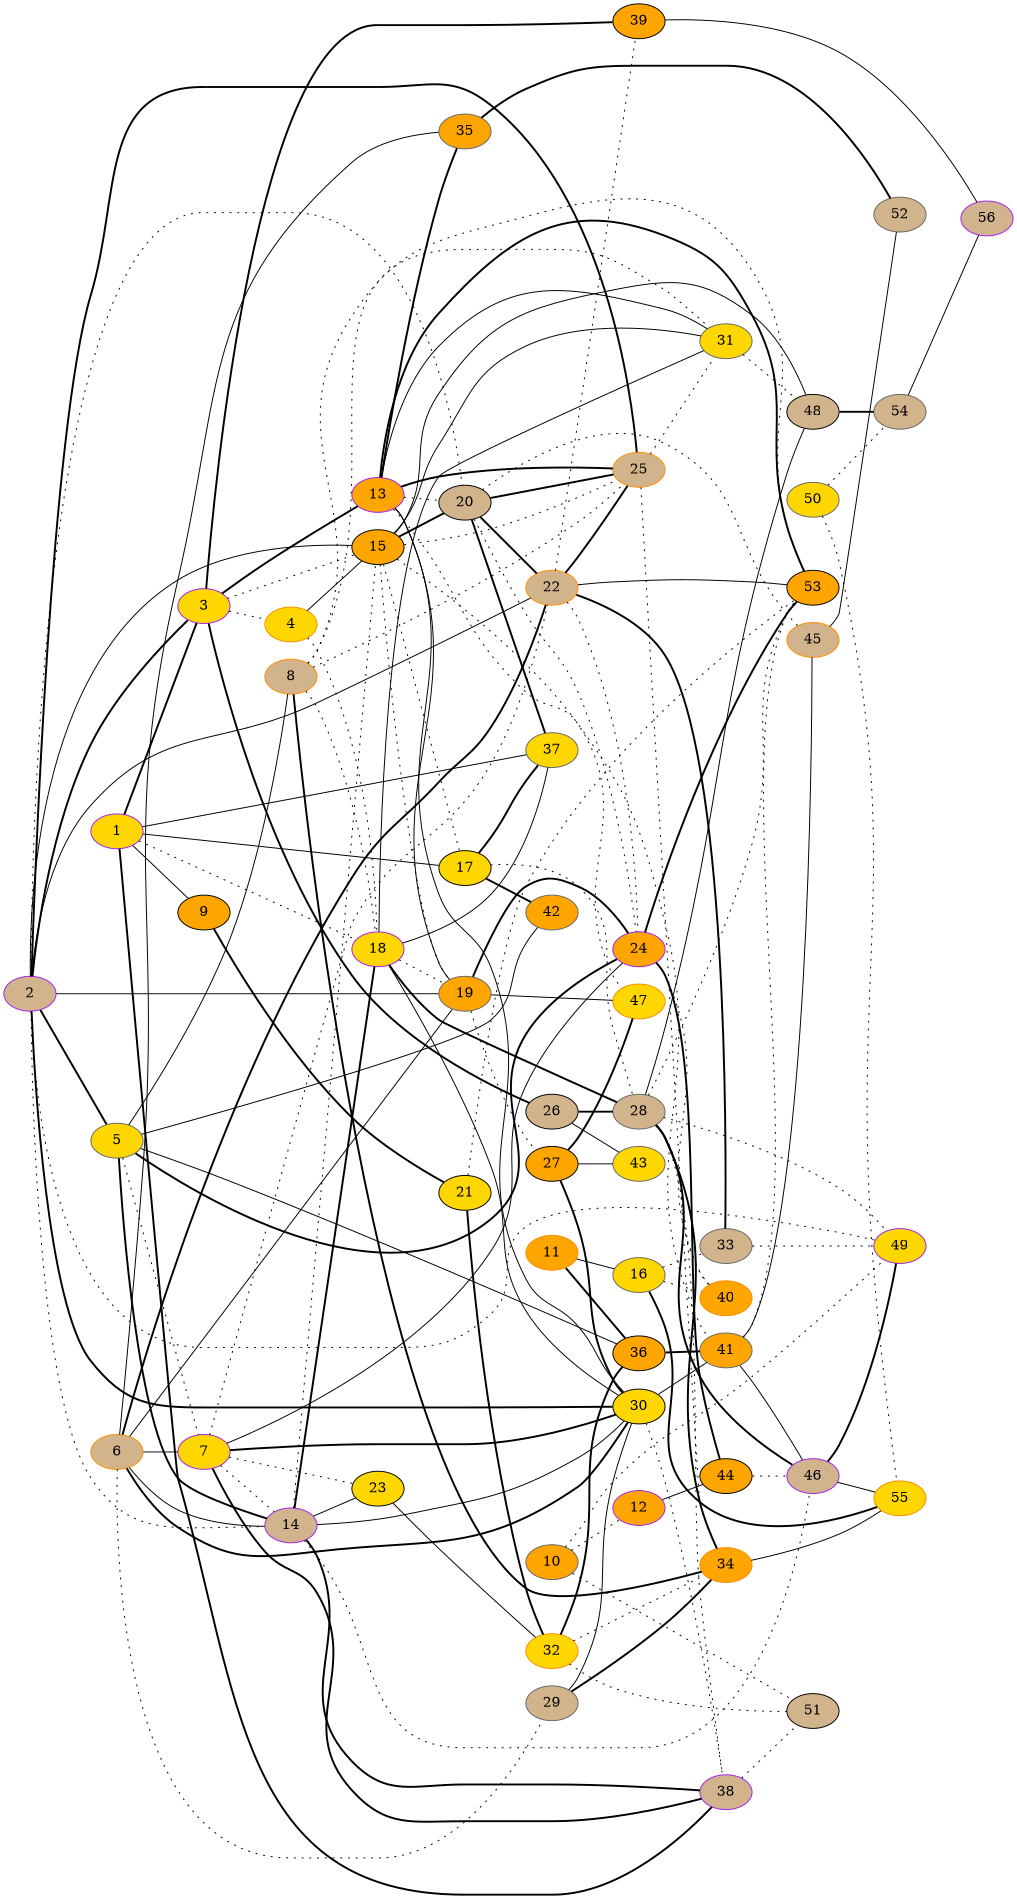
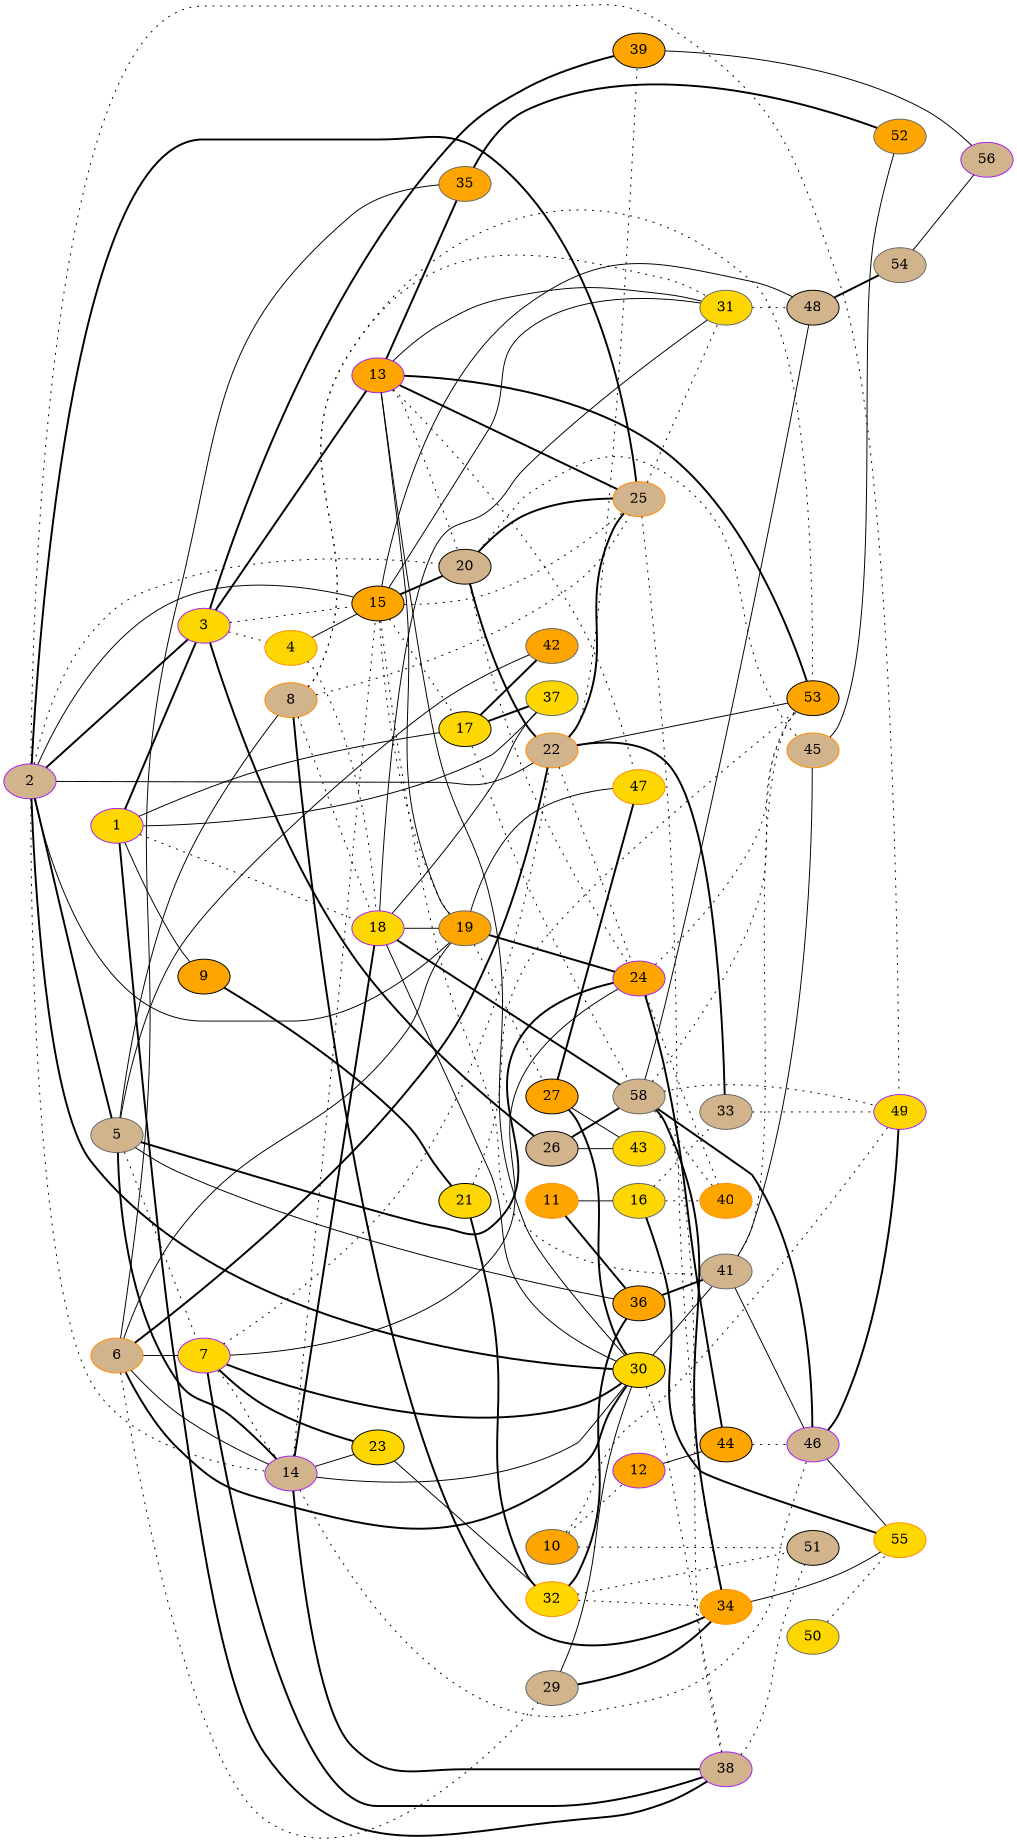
node "52": fillcolor tan -> orange
edge "54" -- "50": removed
edge "20" -- "37": removed
edge "53" -- "24": style bold -> dotted
edge "18" -- "19": style dotted -> solid
node "28": label "28" -> "58"
node "5": fillcolor gold -> tan
node "41": fillcolor orange -> tan
edge "7" -- "23": style dotted -> bold
